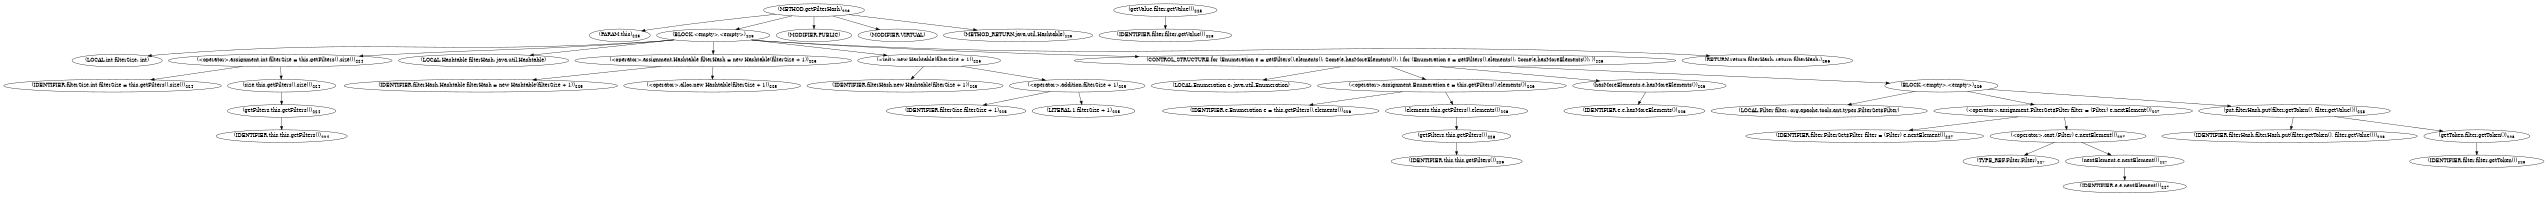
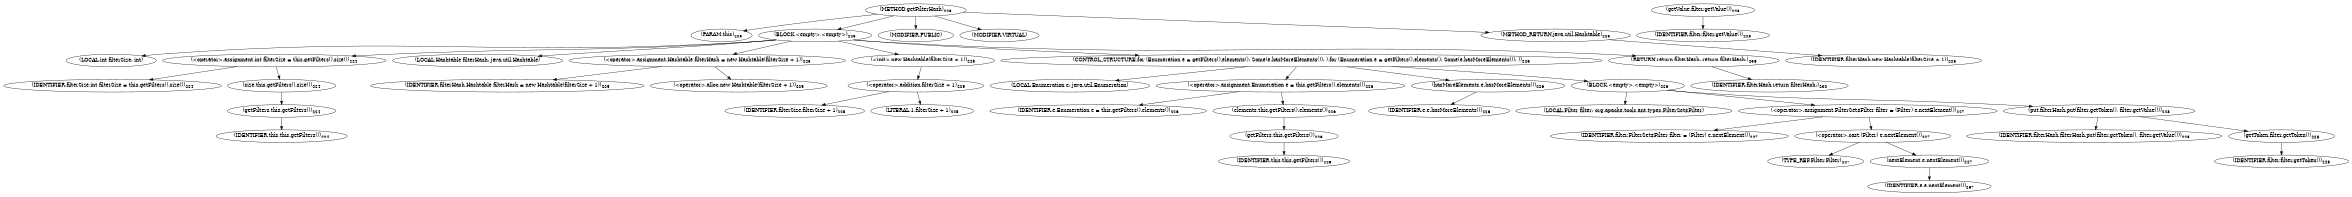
edge "(<init>,new Hashtable(filterSize + 1))" -> "(IDENTIFIER,filterHash,new Hashtable(filterSize + 1))": now "(METHOD_RETURN,java.util.Hashtable)" -> "(IDENTIFIER,filterHash,new Hashtable(filterSize + 1))"
node "(IDENTIFIER,filterHash,return filterHash;)": added
node "(IDENTIFIER,e,e.nextElement())": text "227" -> "257"
